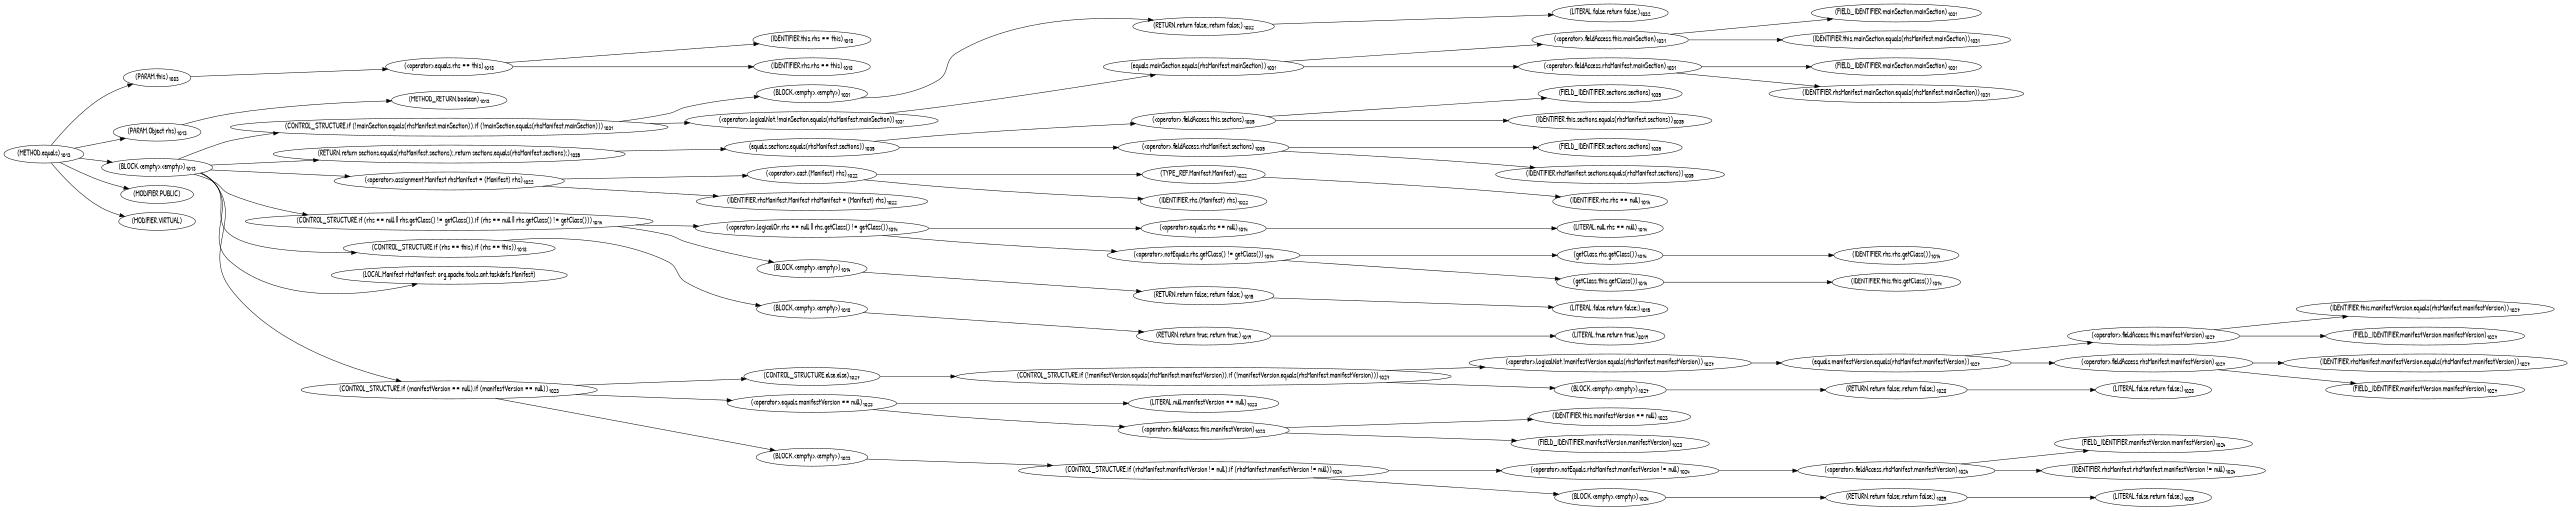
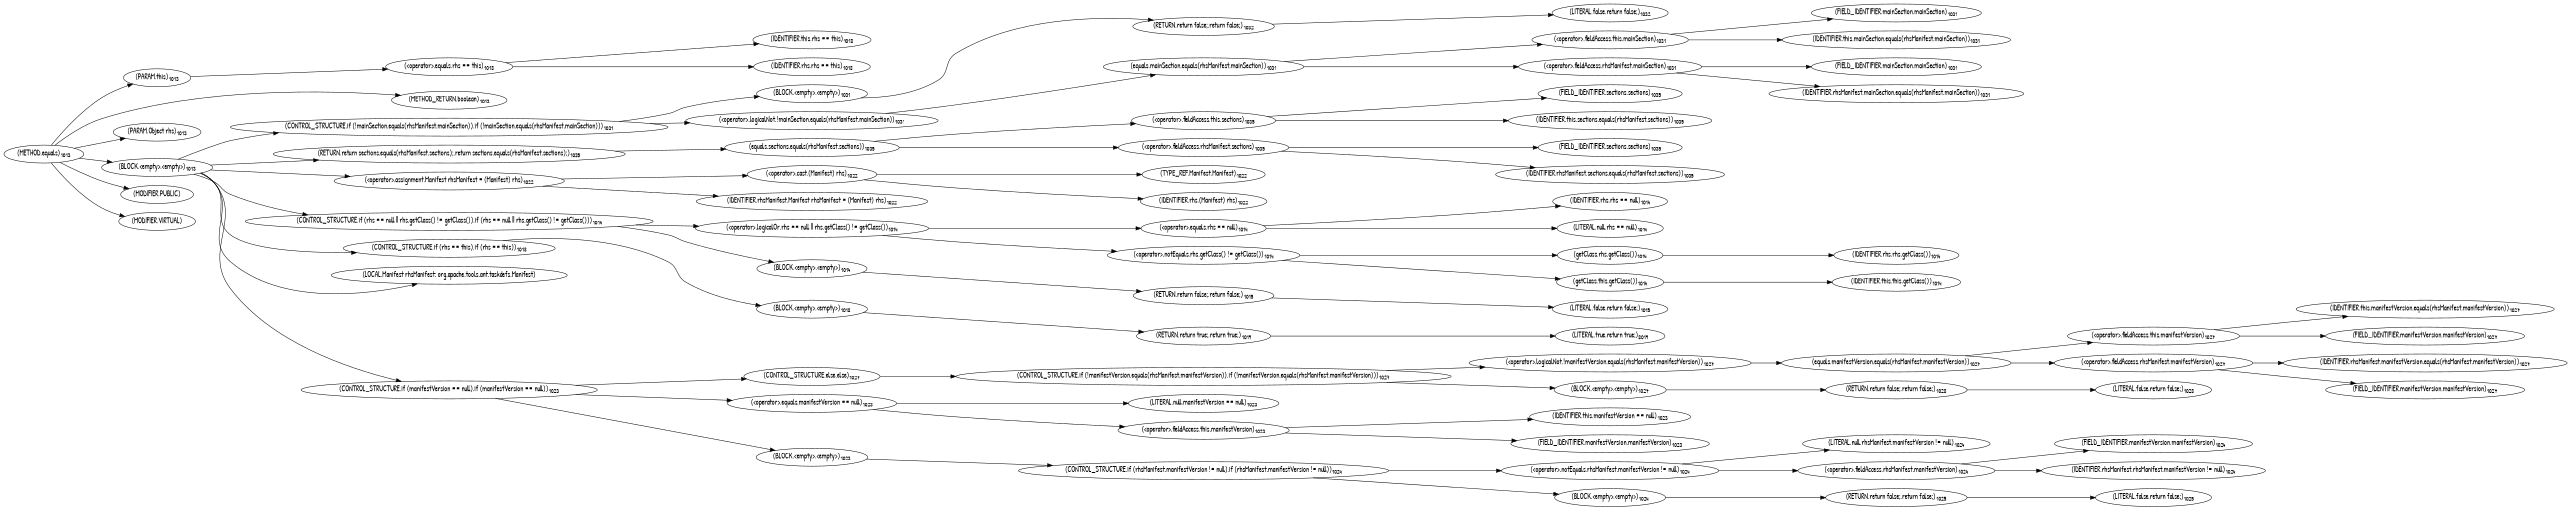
node "(PARAM,this)": text "1083" -> "1013"
edge "(PARAM,Object rhs)" -> "(METHOD_RETURN,boolean)": now "(METHOD,equals)" -> "(METHOD_RETURN,boolean)"
node "(IDENTIFIER,this,sections.equals(rhsManifest.sections))": text "8035" -> "1035"
edge "(TYPE_REF,Manifest,Manifest)" -> "(IDENTIFIER,rhs,rhs == null)": now "(<operator>.equals,rhs == null)" -> "(IDENTIFIER,rhs,rhs == null)"
node "(LITERAL,null,rhsManifest.manifestVersion != null)": added
